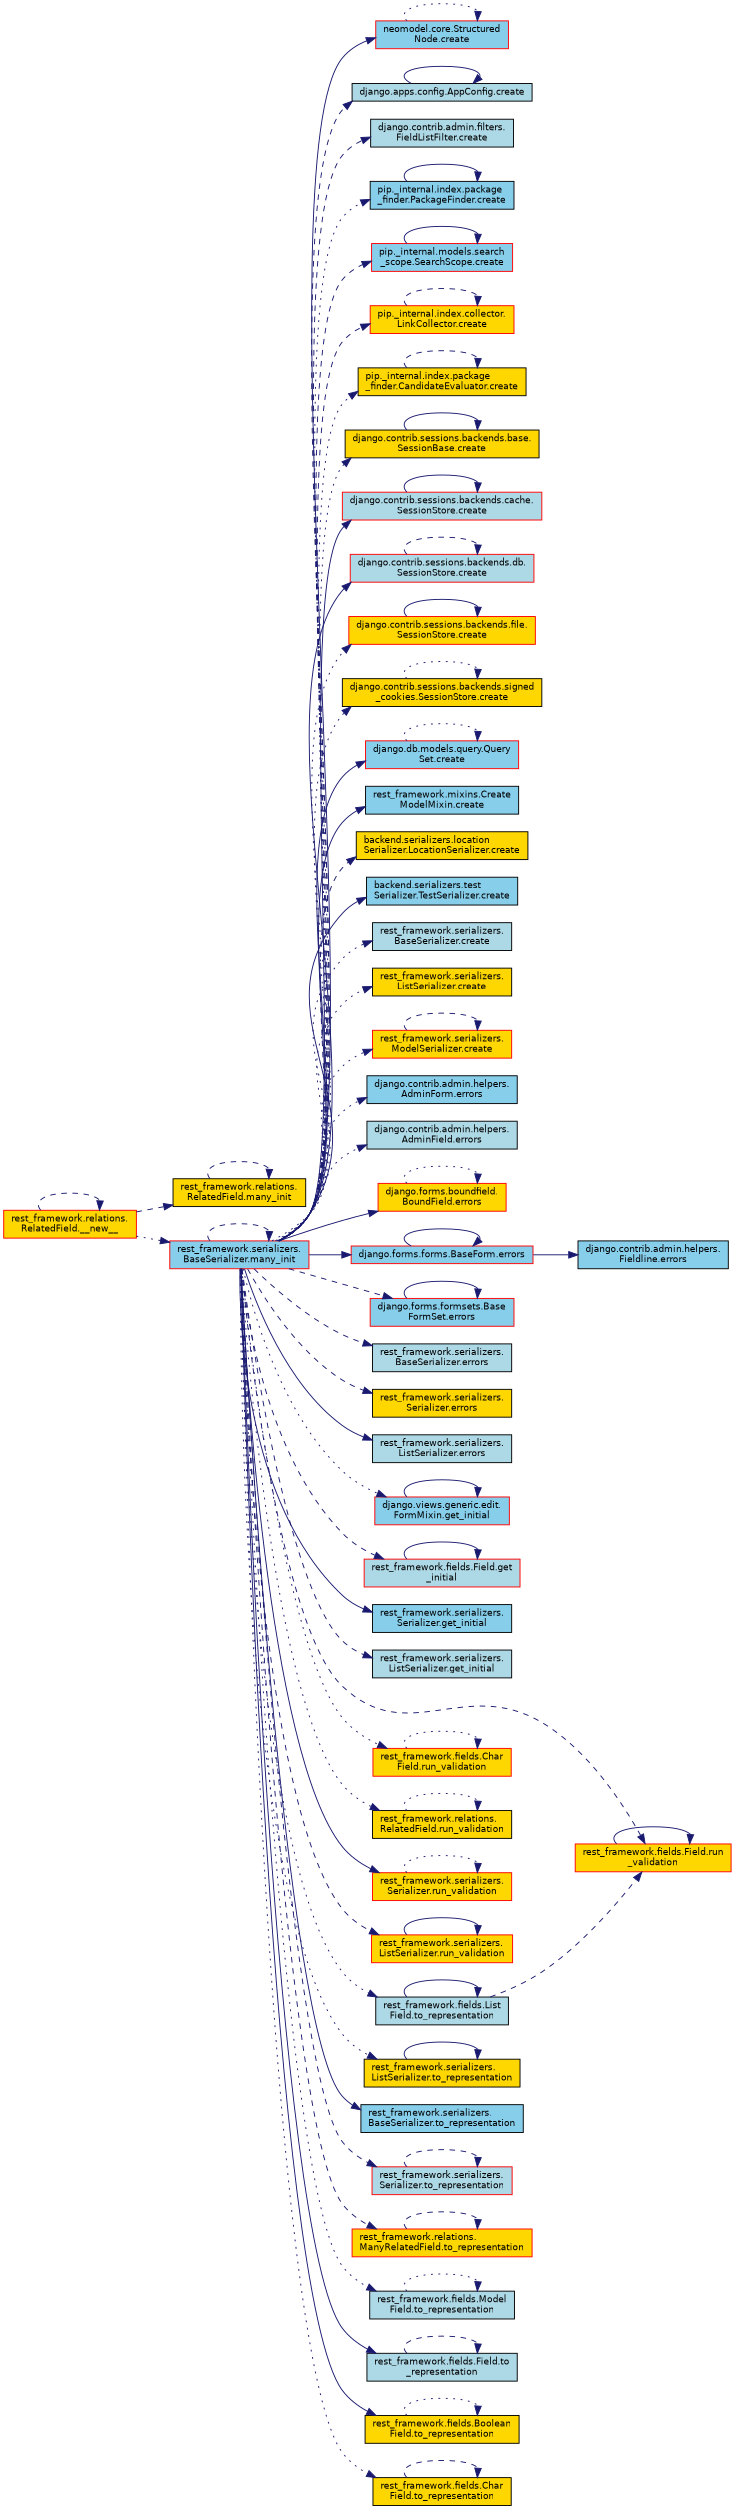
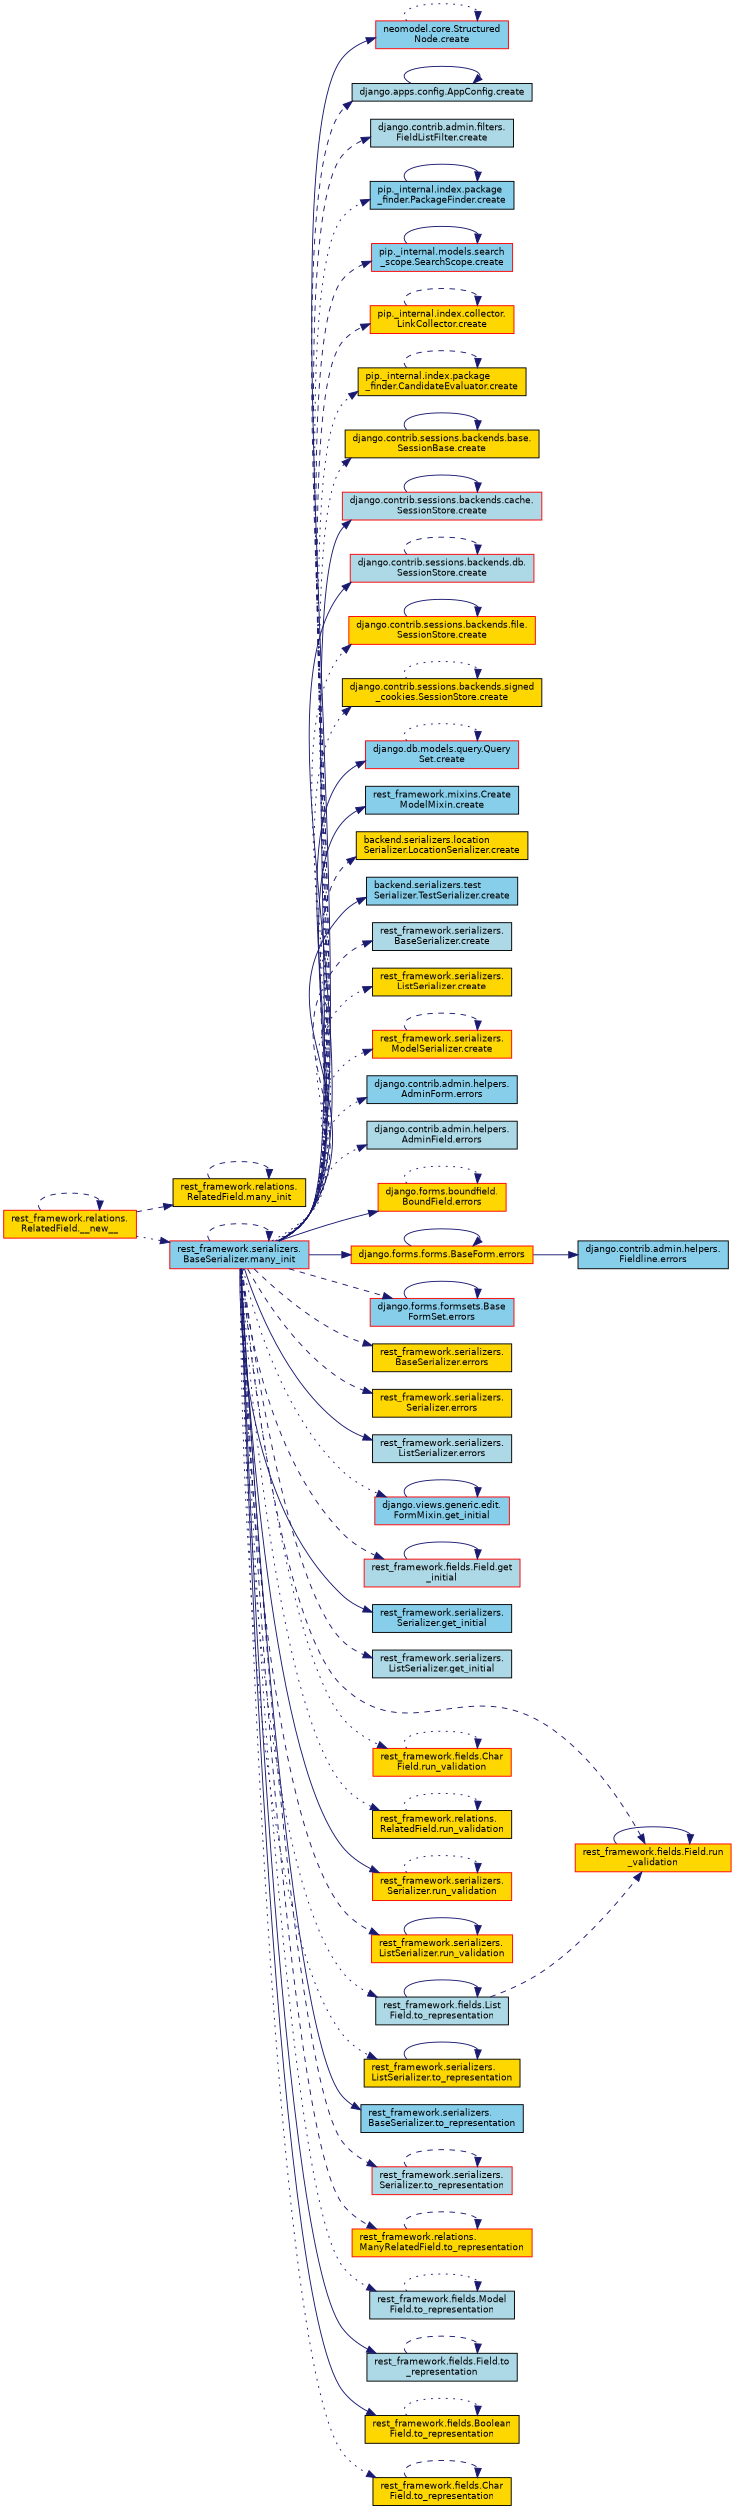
edge "rest_framework.serializers. BaseSerializer.many_init" -> "rest_framework.serializers. BaseSerializer.create": style dotted -> dashed
node "django.forms.forms.BaseForm.errors": fillcolor skyblue -> gold
node "rest_framework.serializers. BaseSerializer.errors": fillcolor lightblue -> gold
